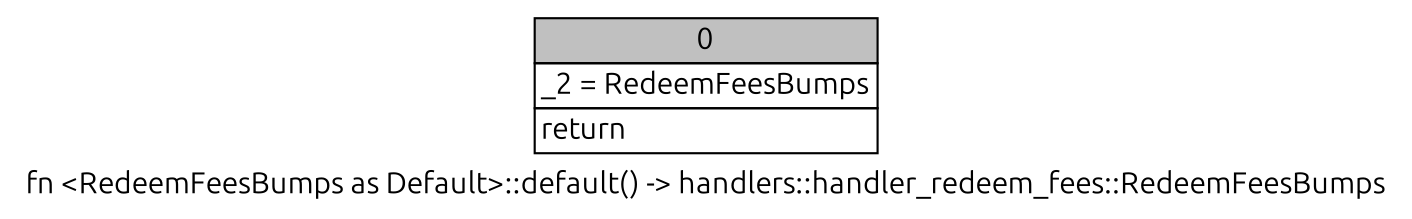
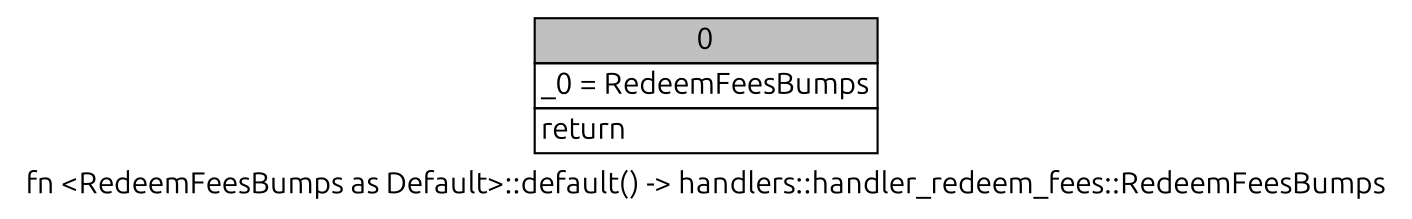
node "0": text "_2 = RedeemFeesBumps" -> "_0 = RedeemFeesBumps"
